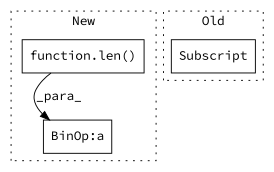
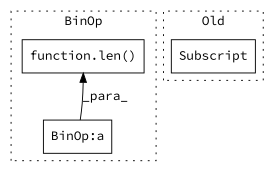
cluster "New": label "New" -> "BinOp"
edge "function.len()" -> "BinOp:a": reversed
